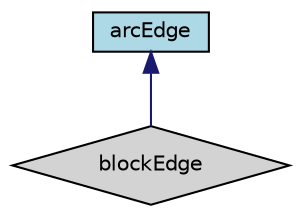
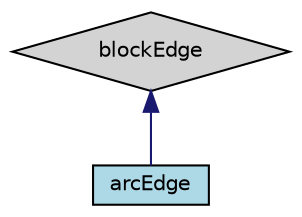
edge "blockEdge" -> "arcEdge": reversed
